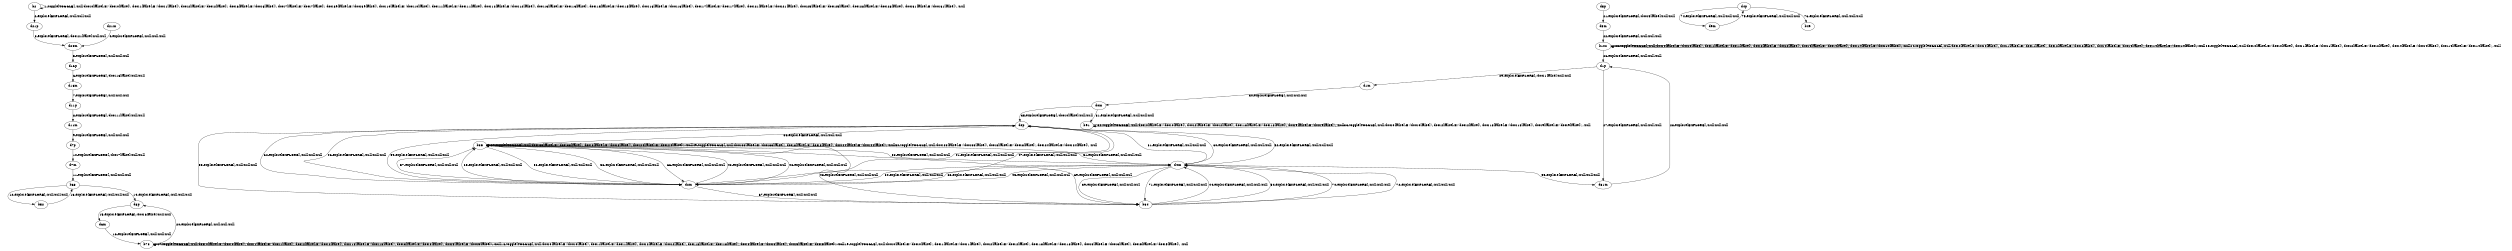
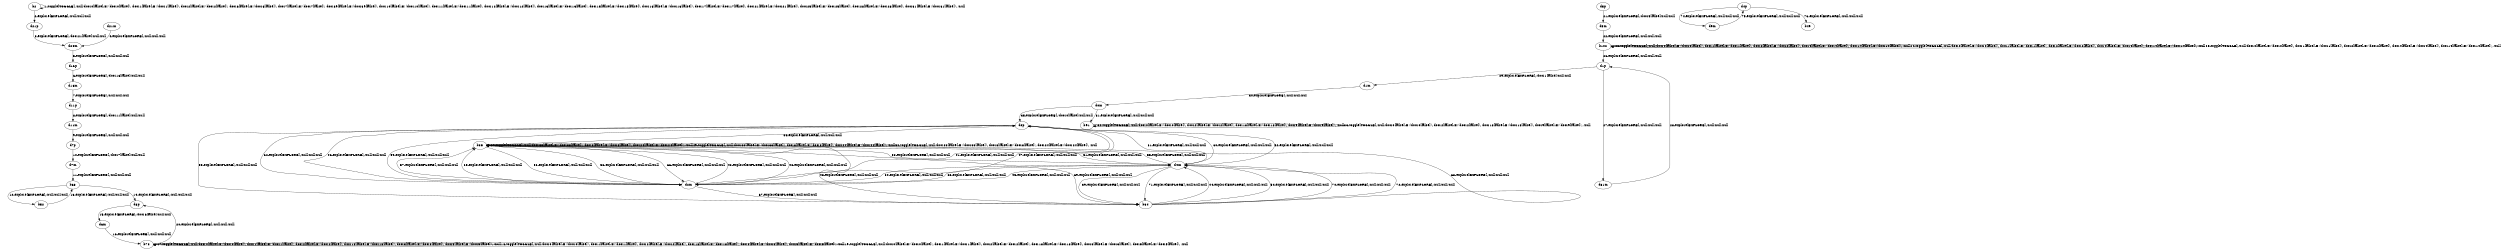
edge "b34" -> "b35": added, label "68-explore[EXPLORE];/null/null/null"
edge "d4m" -> "d31m": now "d4m" -> "b35"
